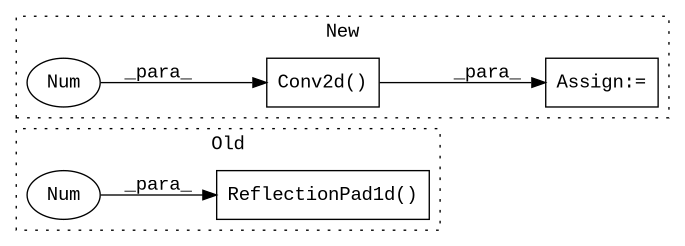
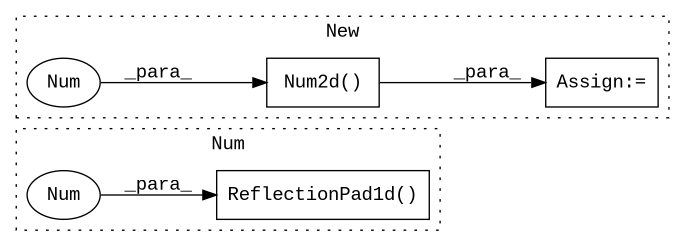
node "Conv2d()": label "Conv2d()" -> "Num2d()"
cluster "Old": label "Old" -> "Num"
